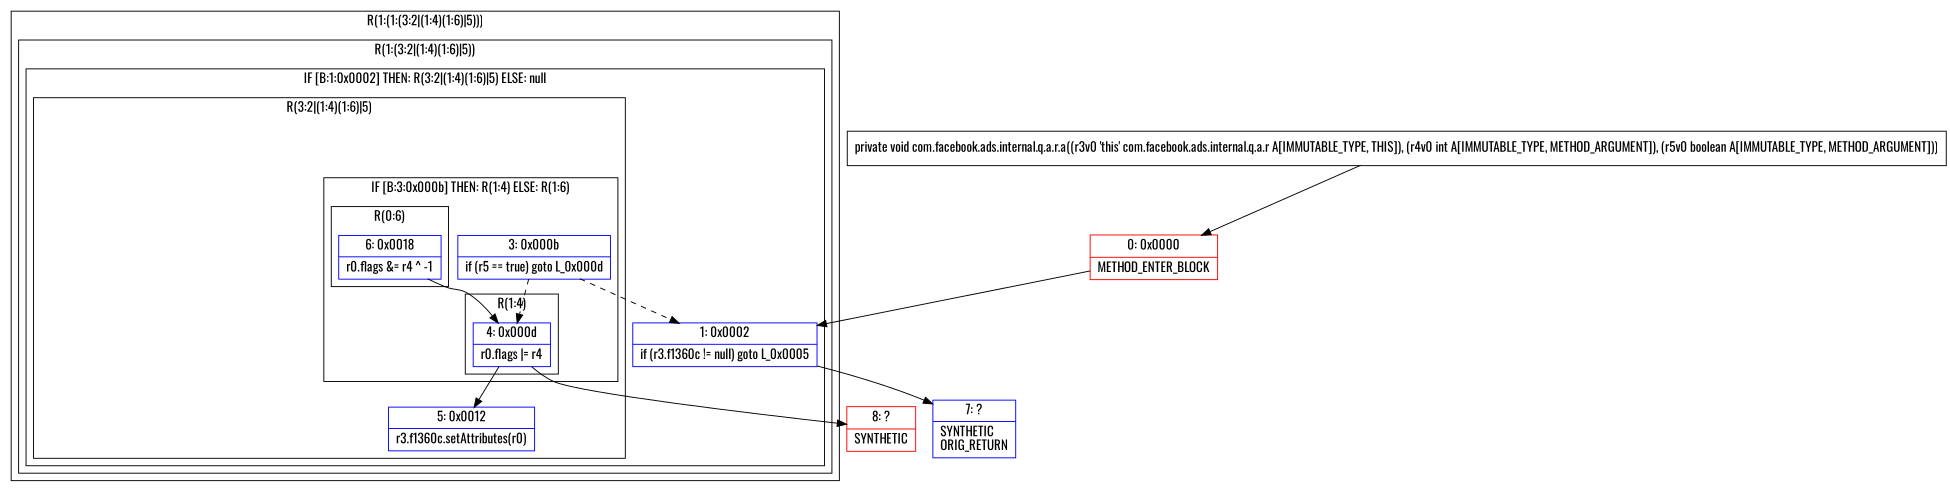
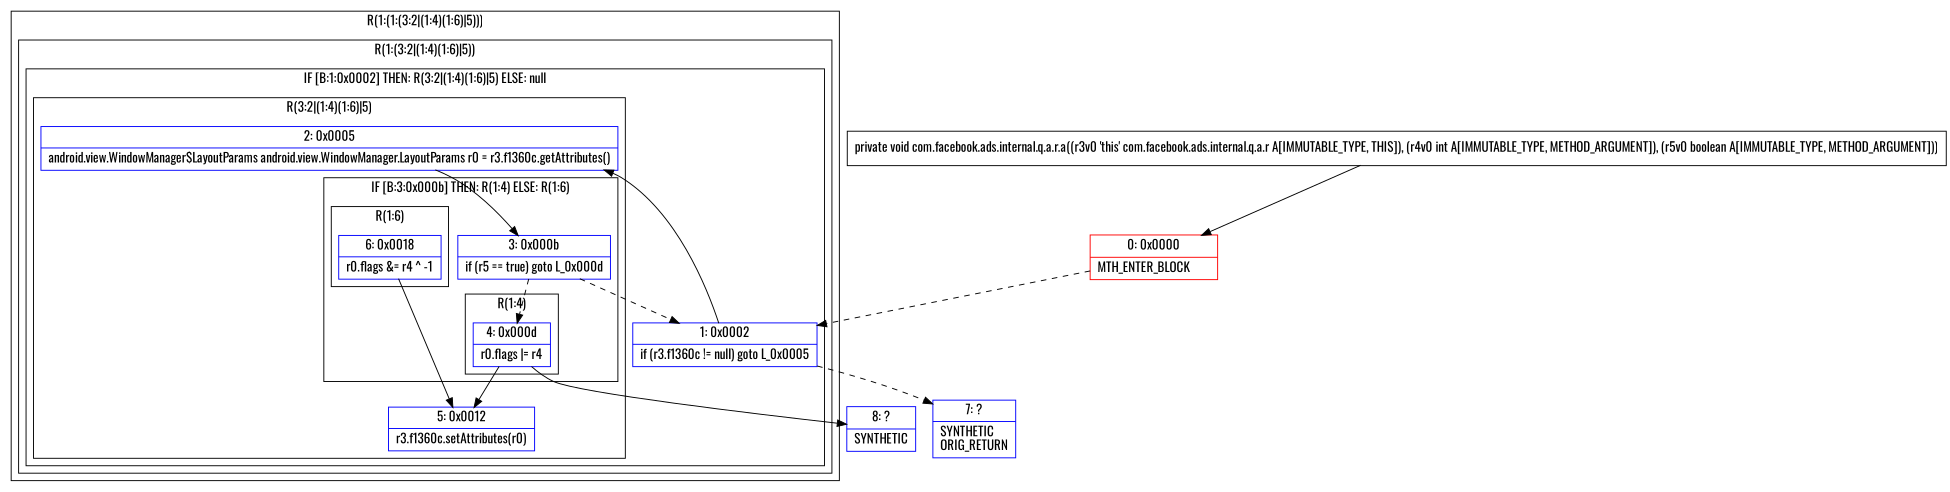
node "2: 0x0005": added
cluster "R(0:6)": label "R(0:6)" -> "R(1:6)"
node "0: 0x0000": text "METHOD_ENTER_BLOCK" -> "MTH_ENTER_BLOCK"
edge "6: 0x0018" -> "4: 0x000d": now "6: 0x0018" -> "5: 0x0012"
edge "0: 0x0000" -> "1: 0x0002": style solid -> dashed
edge "1: 0x0002" -> "7: ?": style solid -> dashed
node "8: ?": color red -> blue
